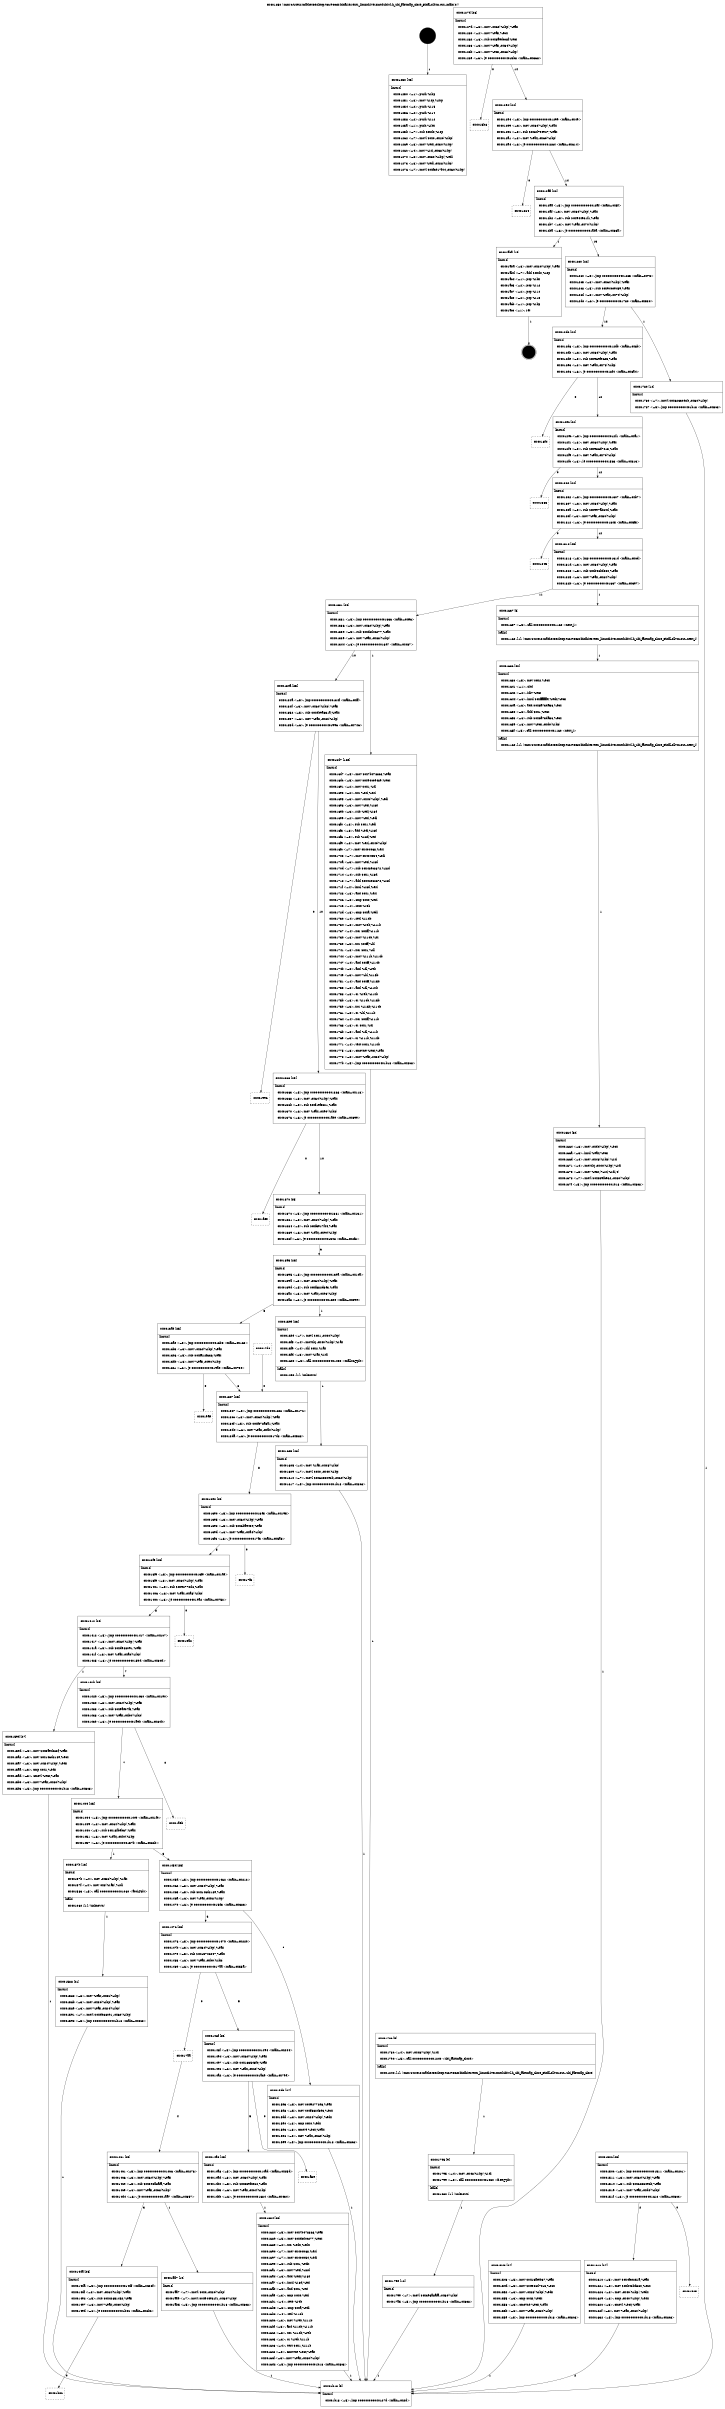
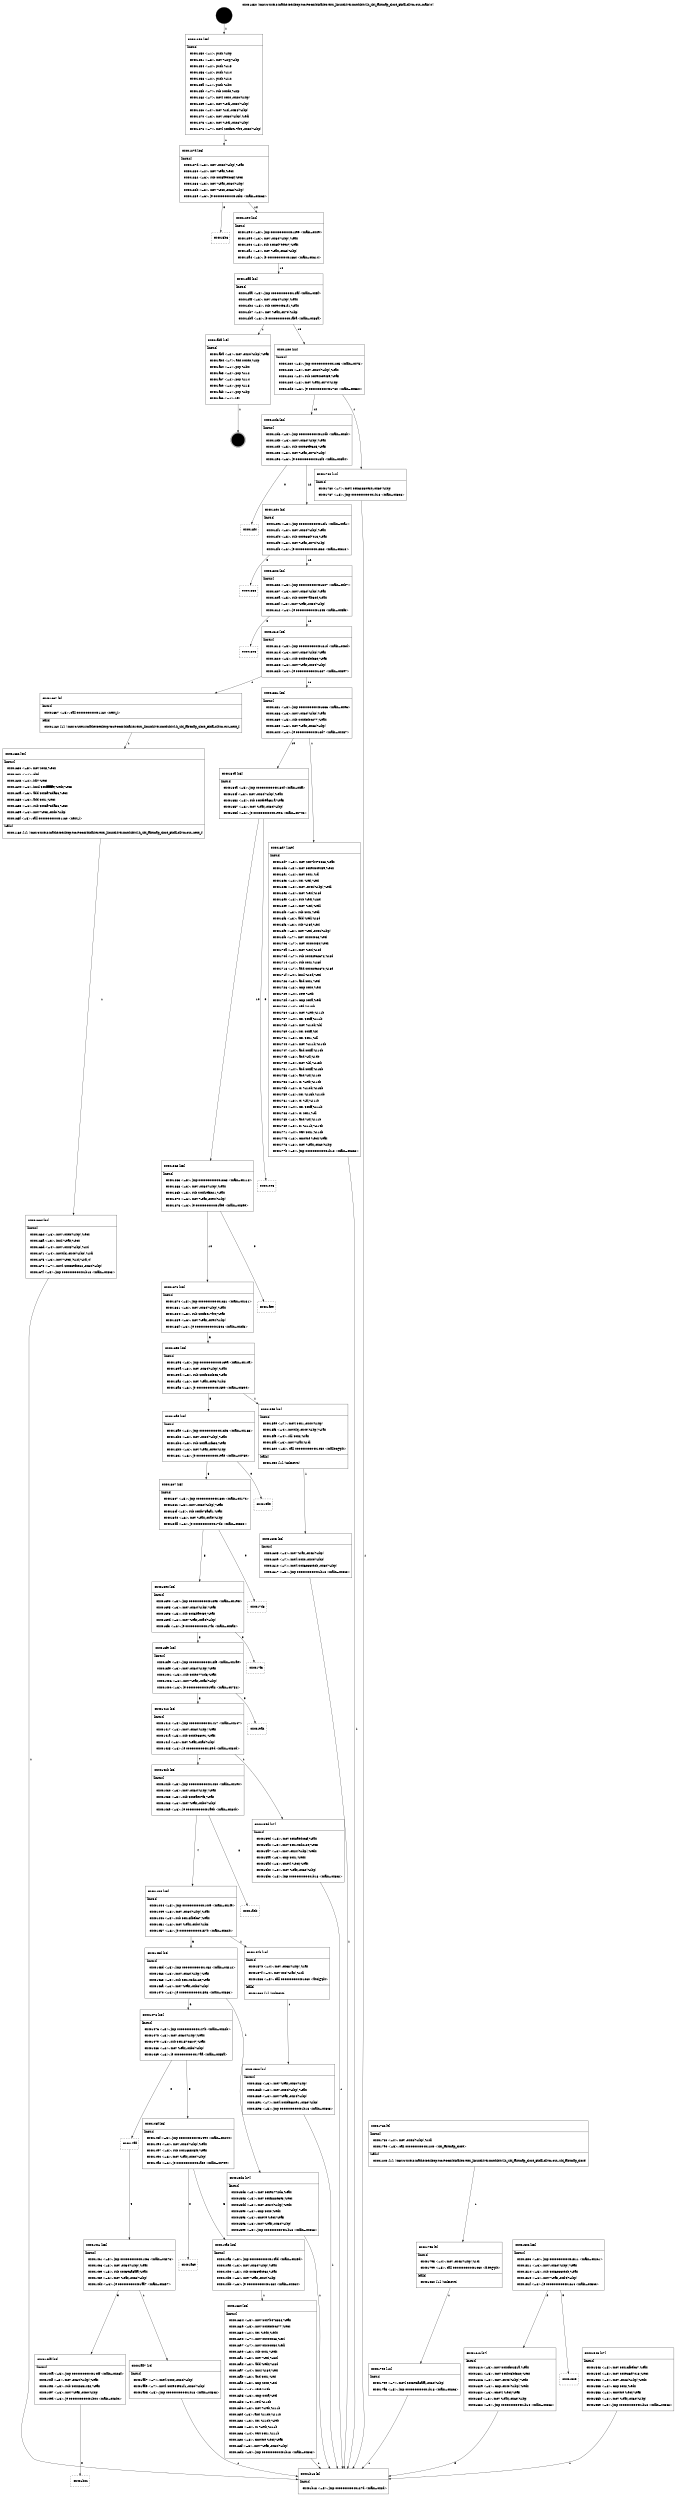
edge "0x401250 [45]" -> "0x40127d [23]": added, label "1"
node "0x401864": removed
edge "0x4017d8" -> "0x4013c7 [25]": reversed
